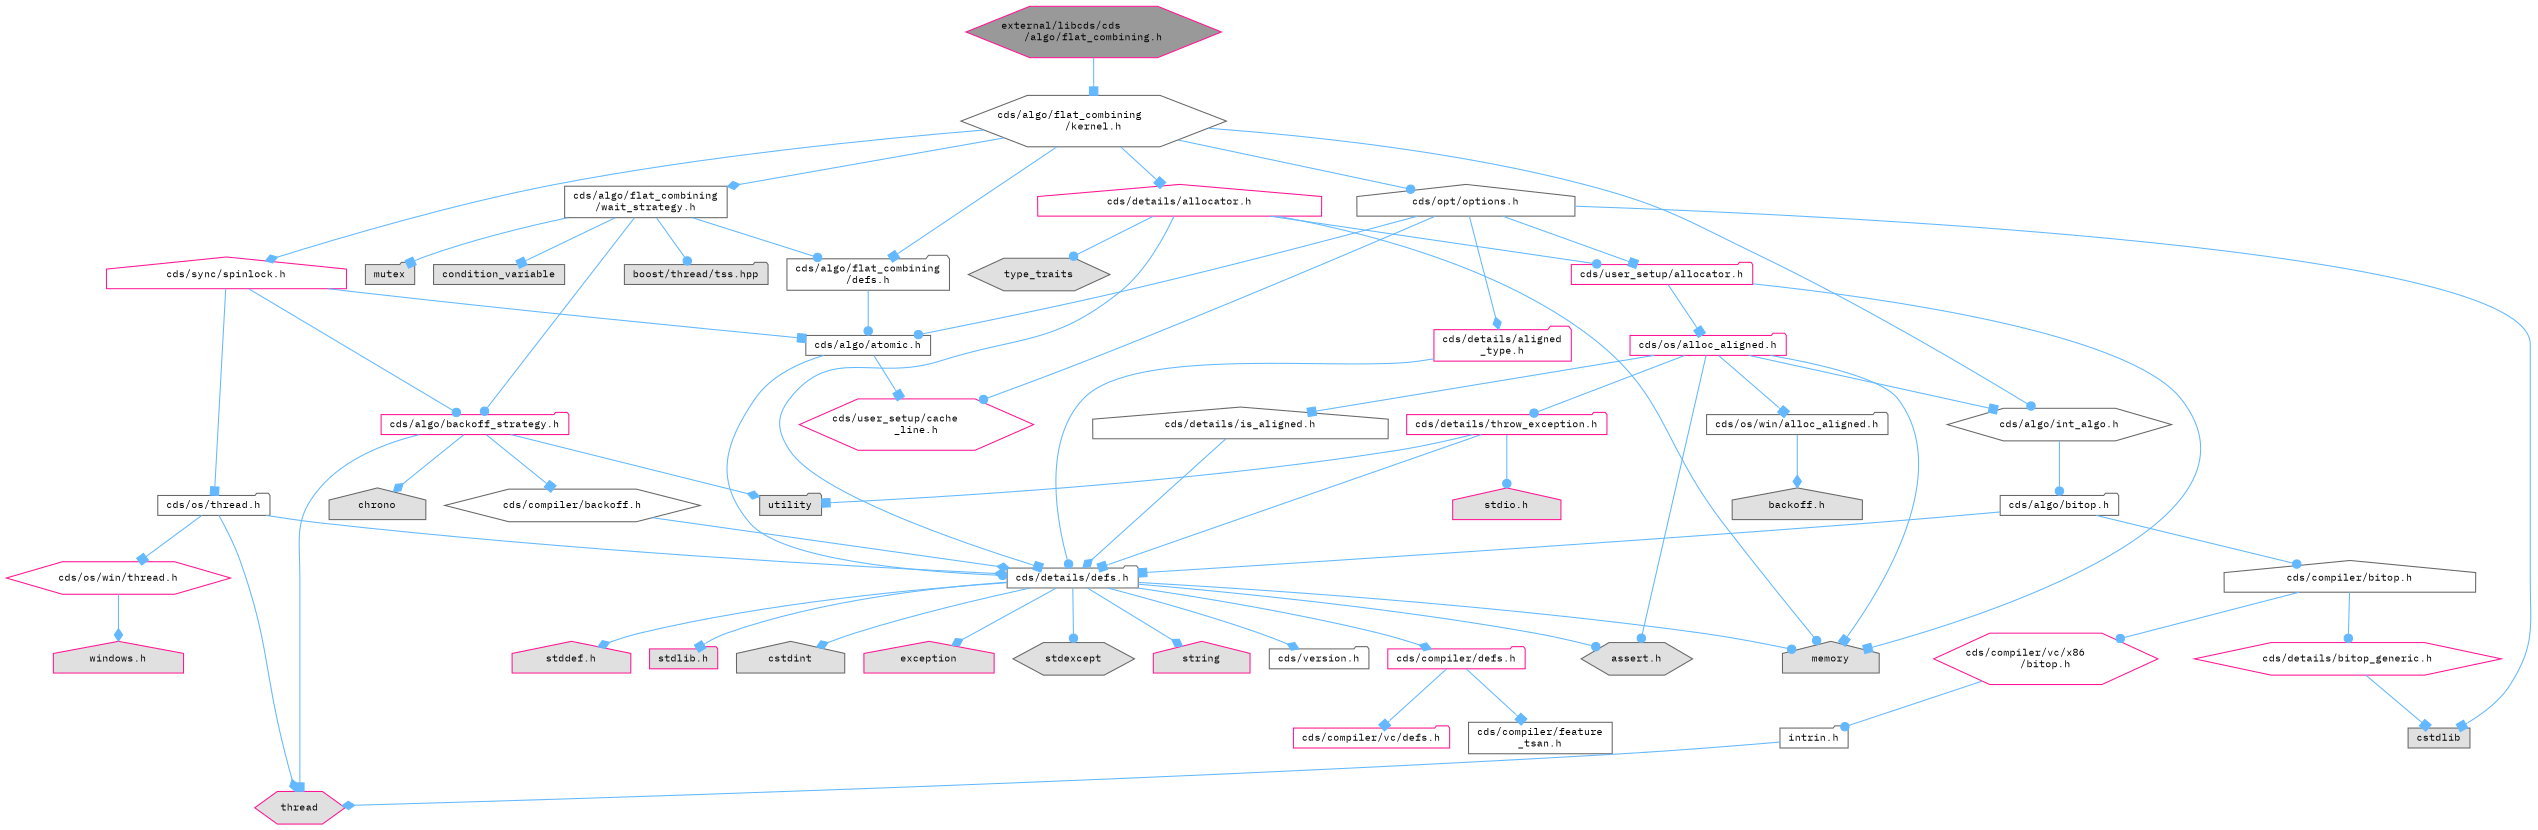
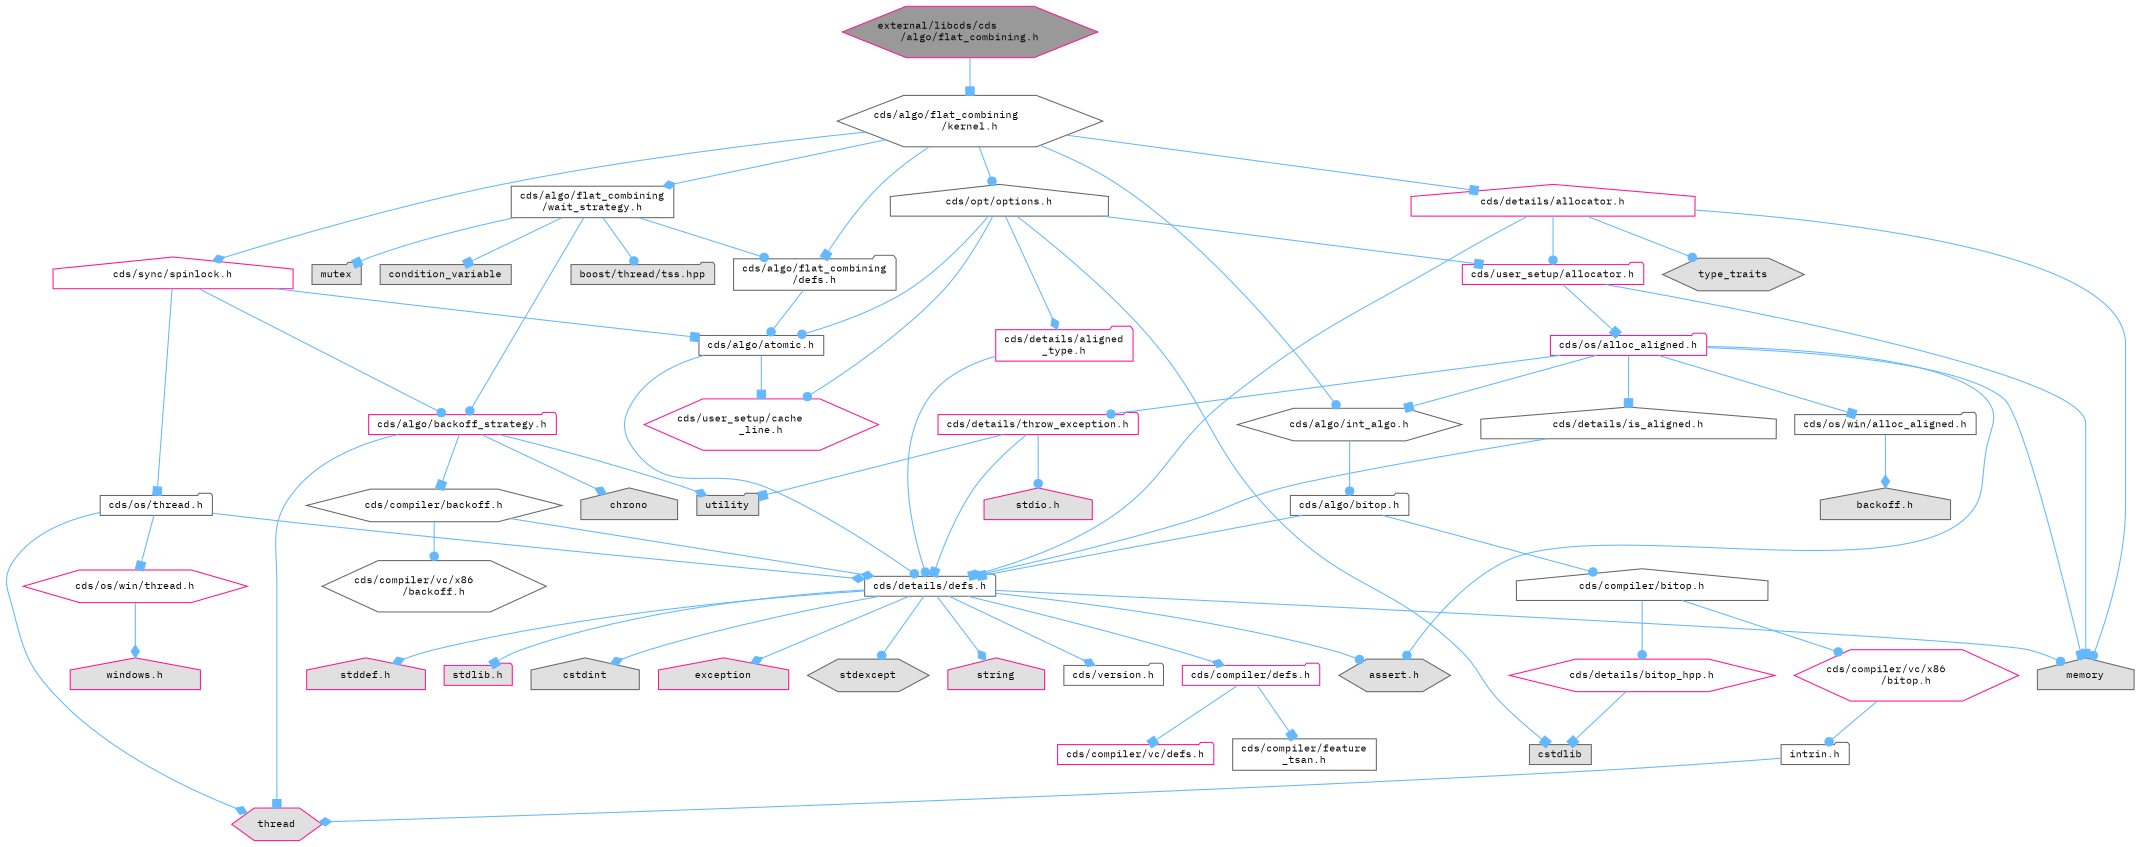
node "cds/compiler/vc/x86 /backoff.h": added
node "cds/details/bitop_generic.h": label "cds/details/bitop_generic.h" -> "cds/details/bitop_hpp.h"
